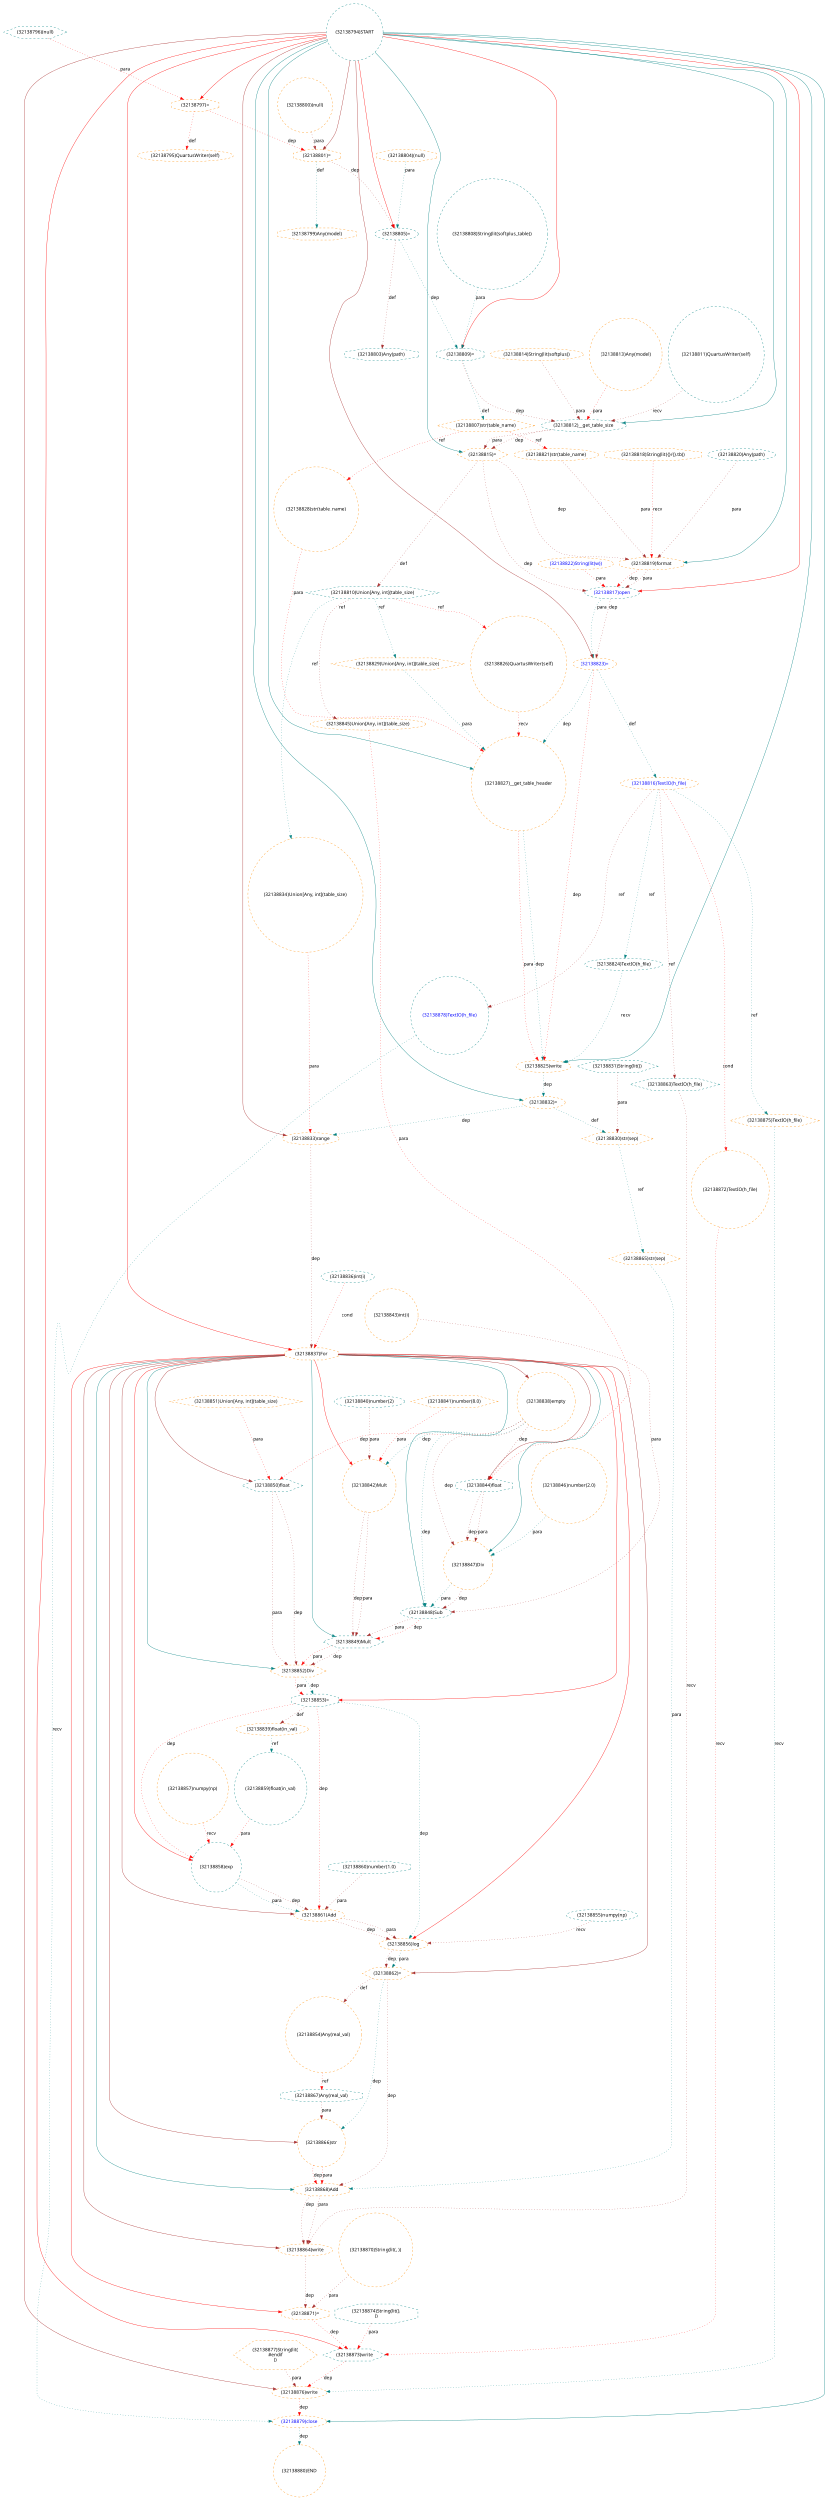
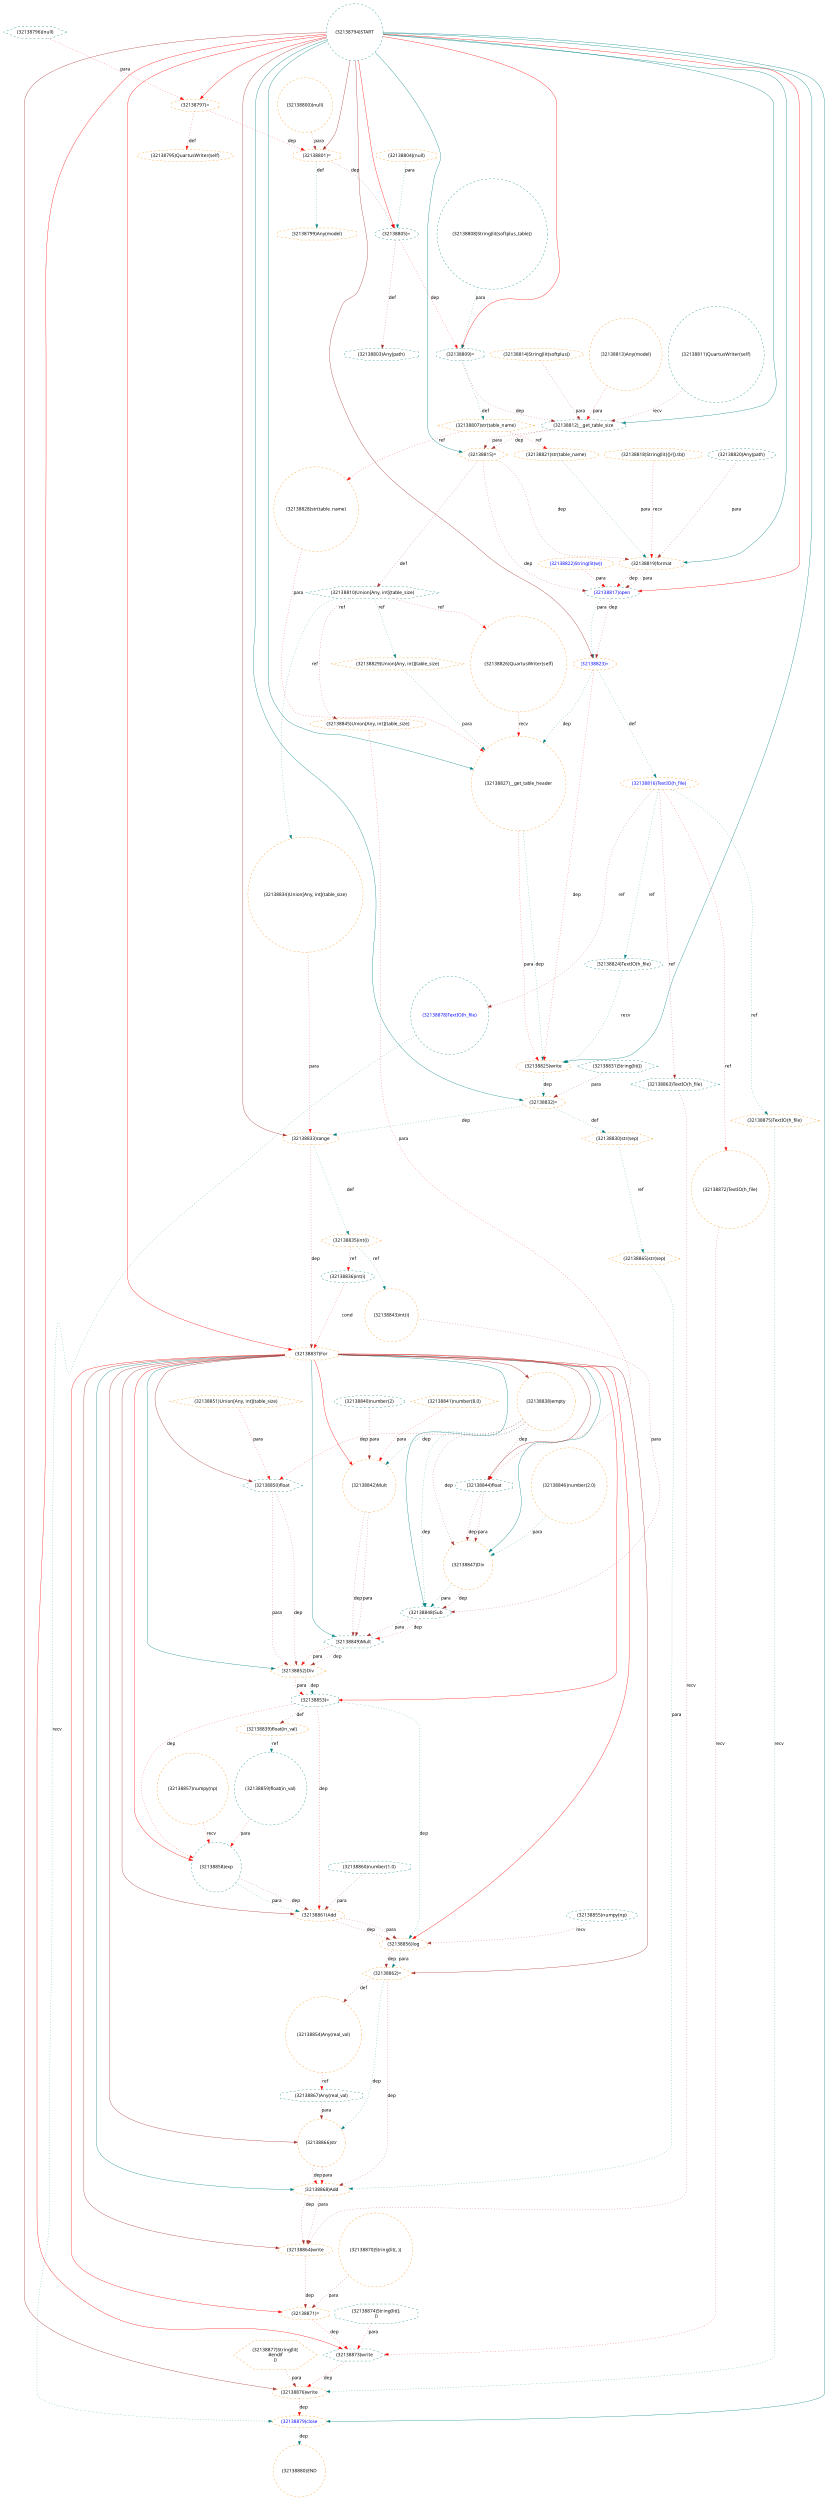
edge "(32138805)=" -> "(32138809)=": color teal -> red
edge "(32138821)str(table_name)" -> "(32138819)format": color brown -> teal
edge "(32138816)TextIO(h_file)" -> "(32138872)TextIO(h_file)": label "cond" -> "ref"
edge "(32138831)String(lit())" -> "(32138830)str(sep)": now "(32138831)String(lit())" -> "(32138832)="
node "(32138835)int(i)": added
